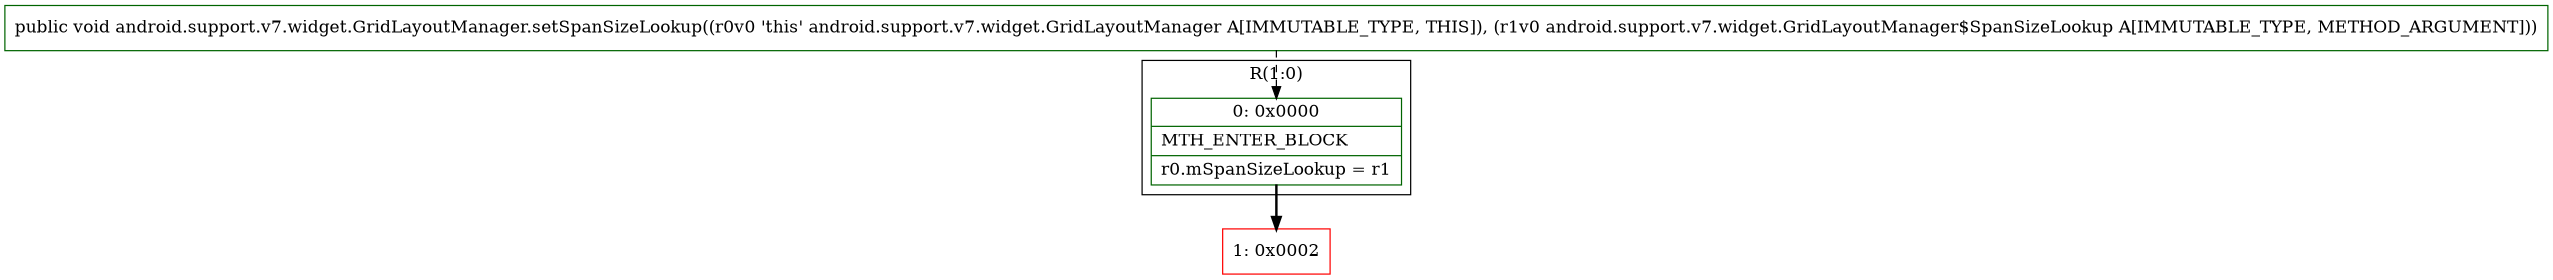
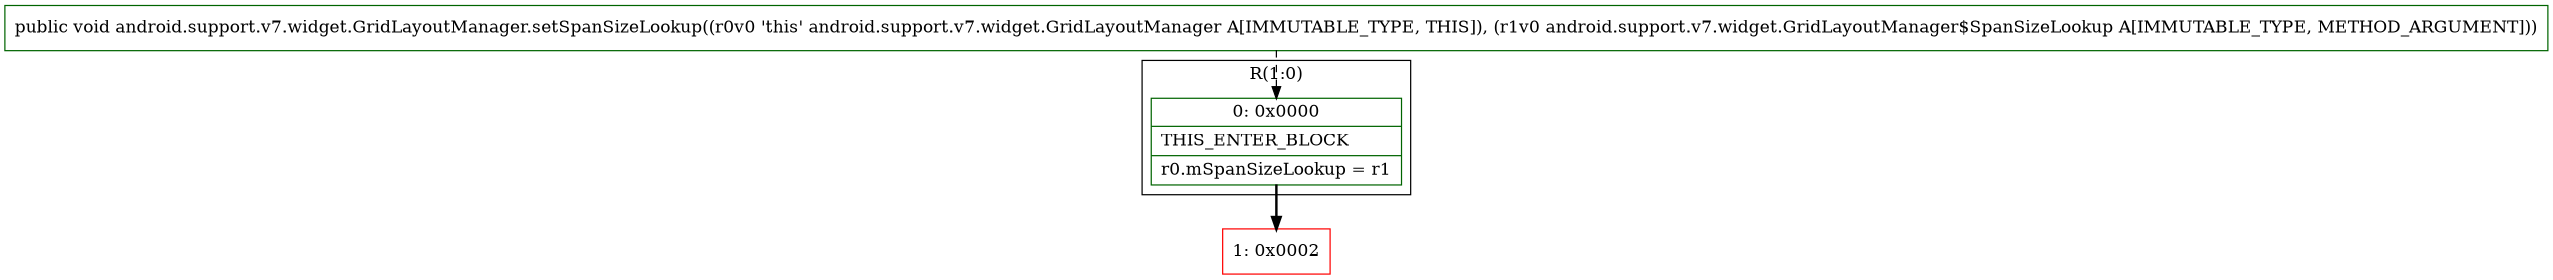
node "0: 0x0000": text "MTH_ENTER_BLOCK" -> "THIS_ENTER_BLOCK"
